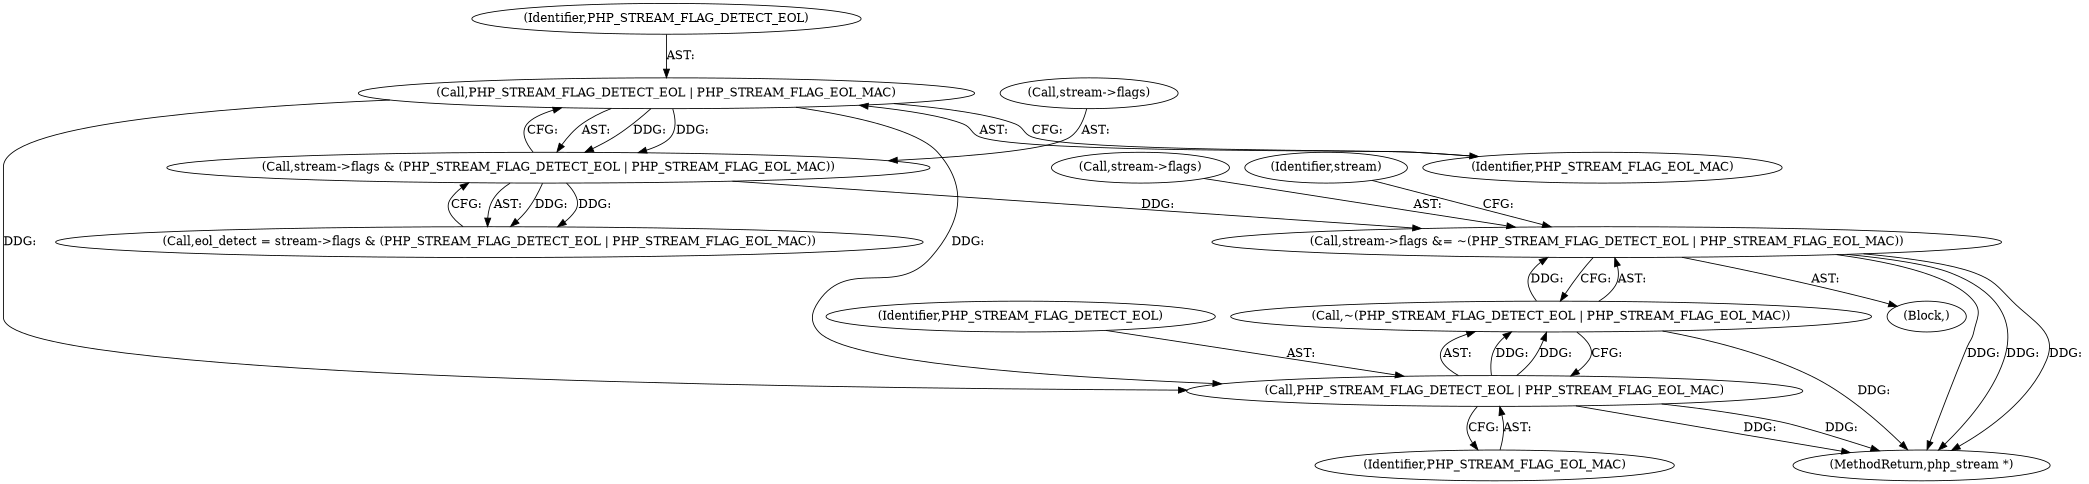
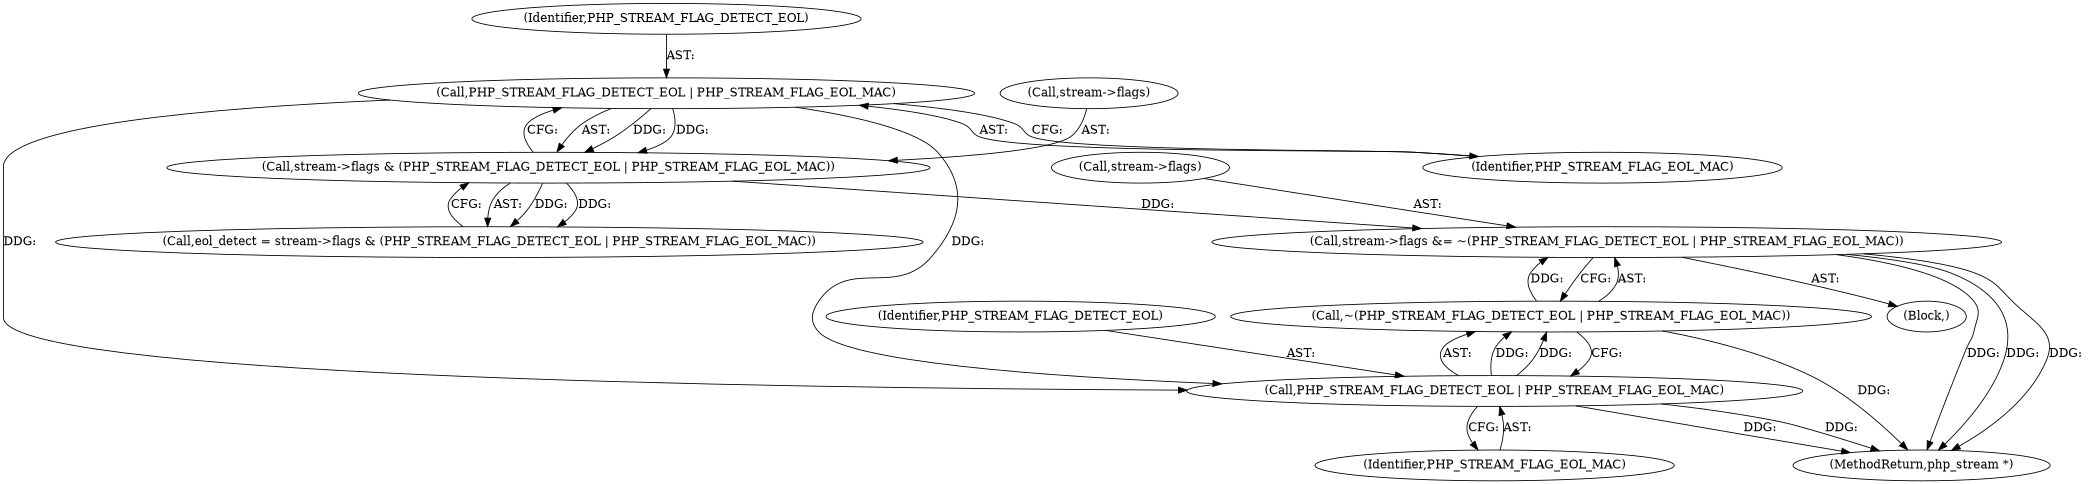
node "(Identifier,stream)": removed
